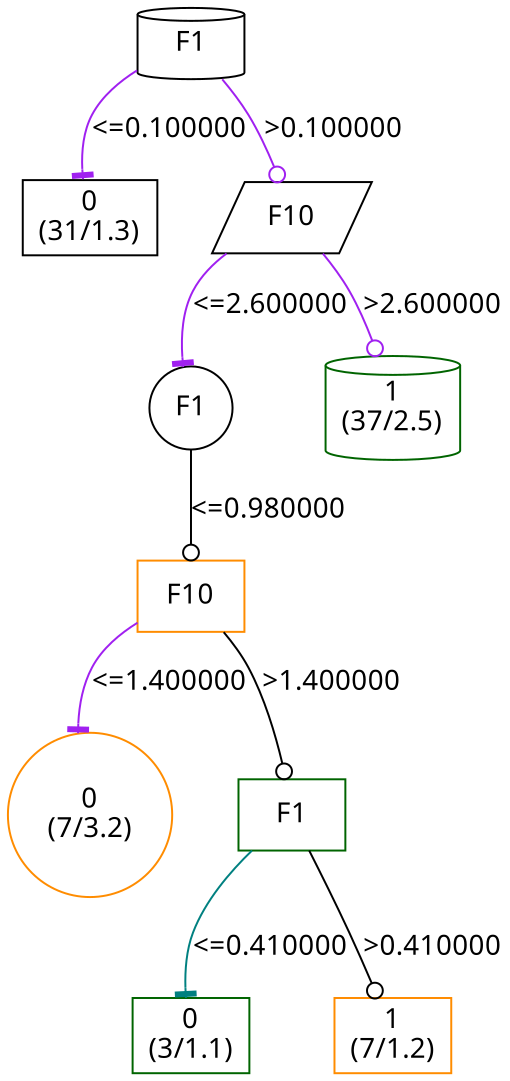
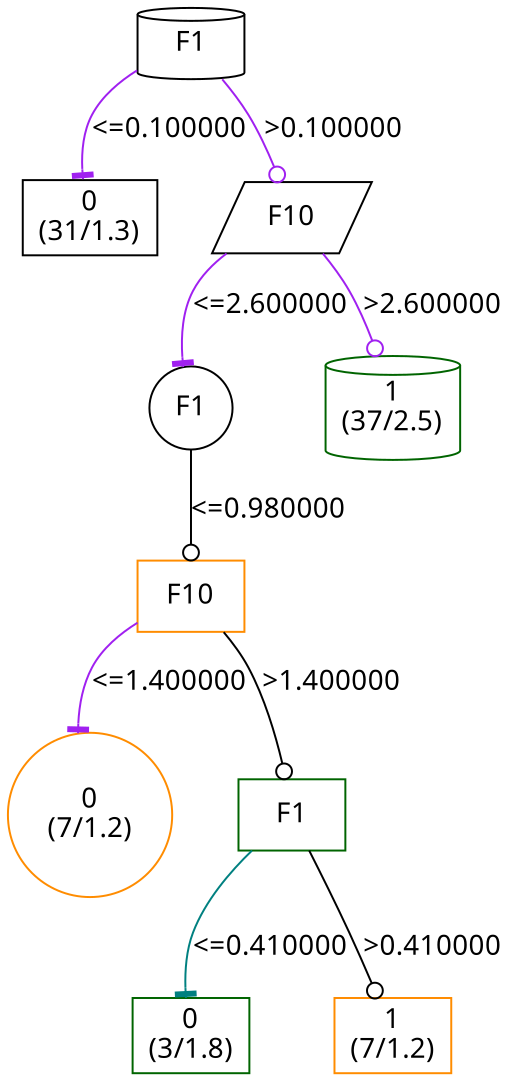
node "0 (7/3.2)": label "0 (7/3.2)" -> "0 (7/1.2)"
node "0 (3/1.1)": label "0 (3/1.1)" -> "0 (3/1.8)"
